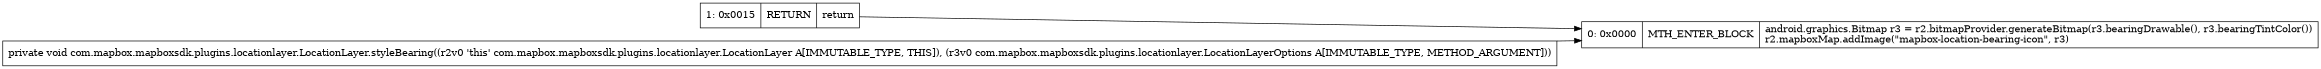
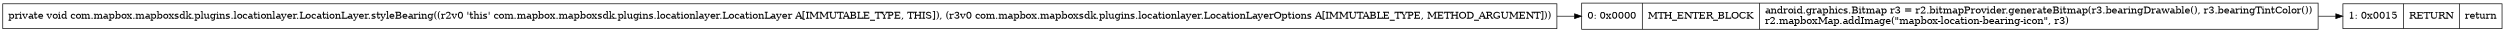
edge "1: 0x0015" -> "0: 0x0000": reversed
